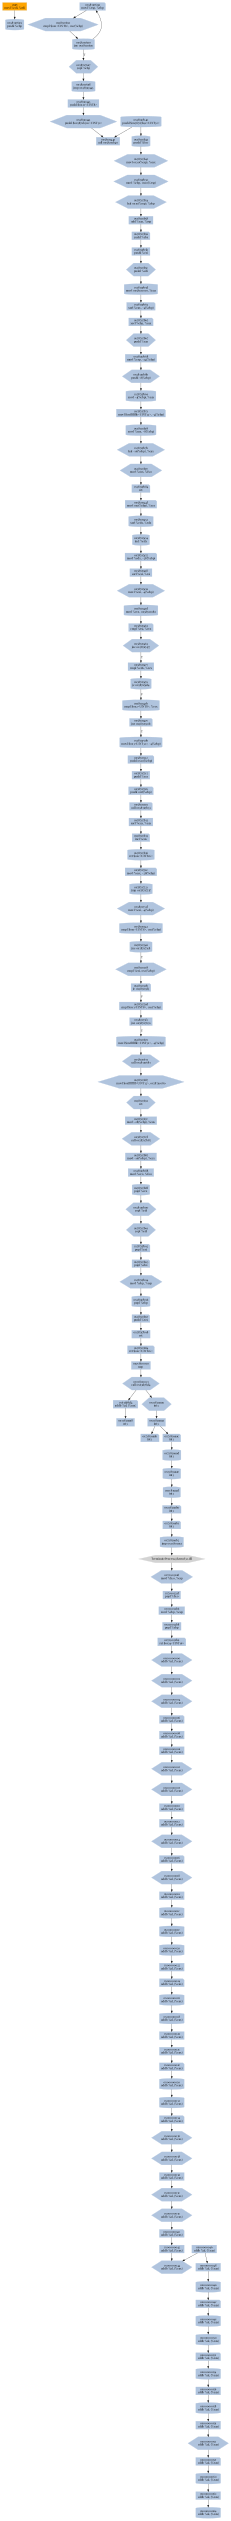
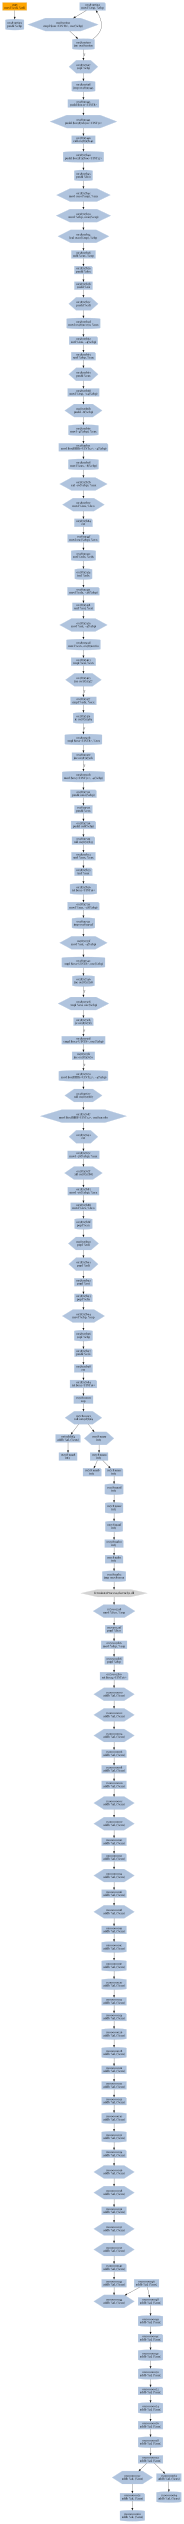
edge "0x587a7b40 pushl $0x587a7b9e<UINT32>" -> "0x587a744a call 0x587a7b40": reversed
edge "0x00000060 addb %al, (%eax)" -> "0x00000062 addb %al, (%eax)": now "0x0000005a addb %al, (%eax)" -> "0x00000062 addb %al, (%eax)"
